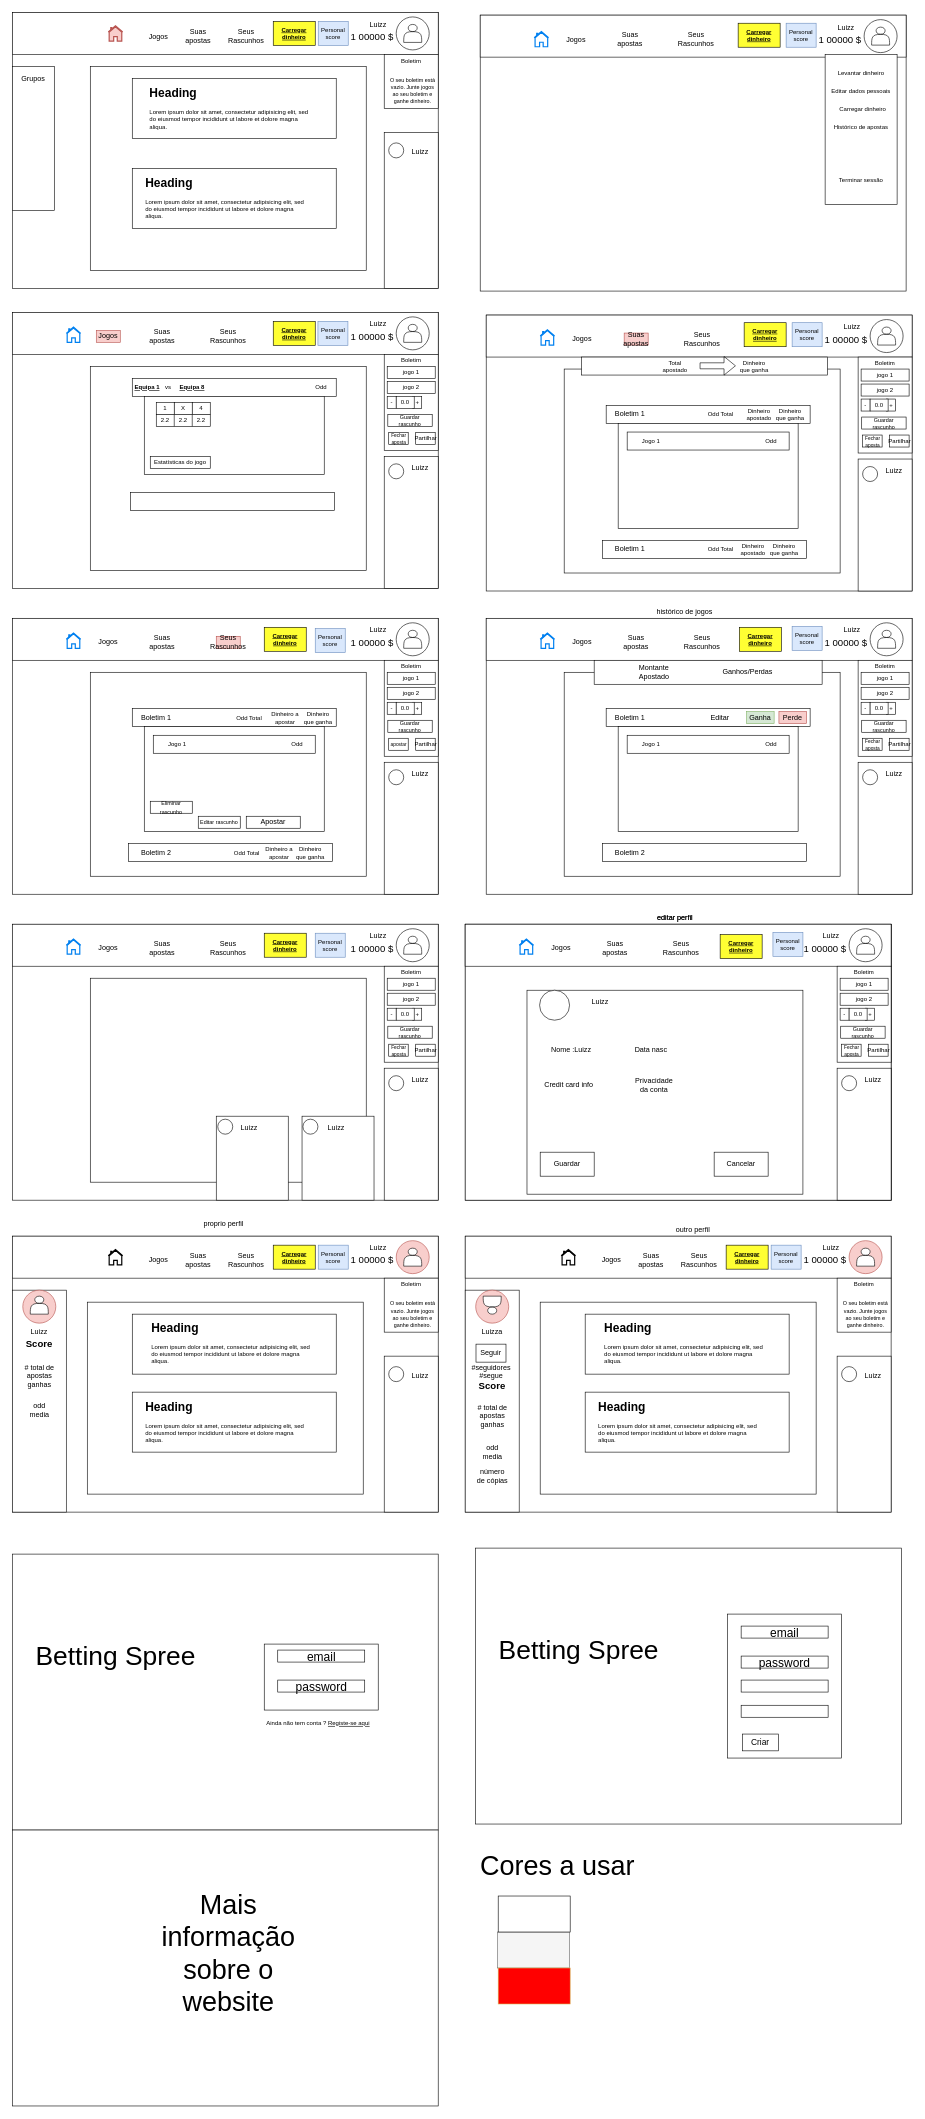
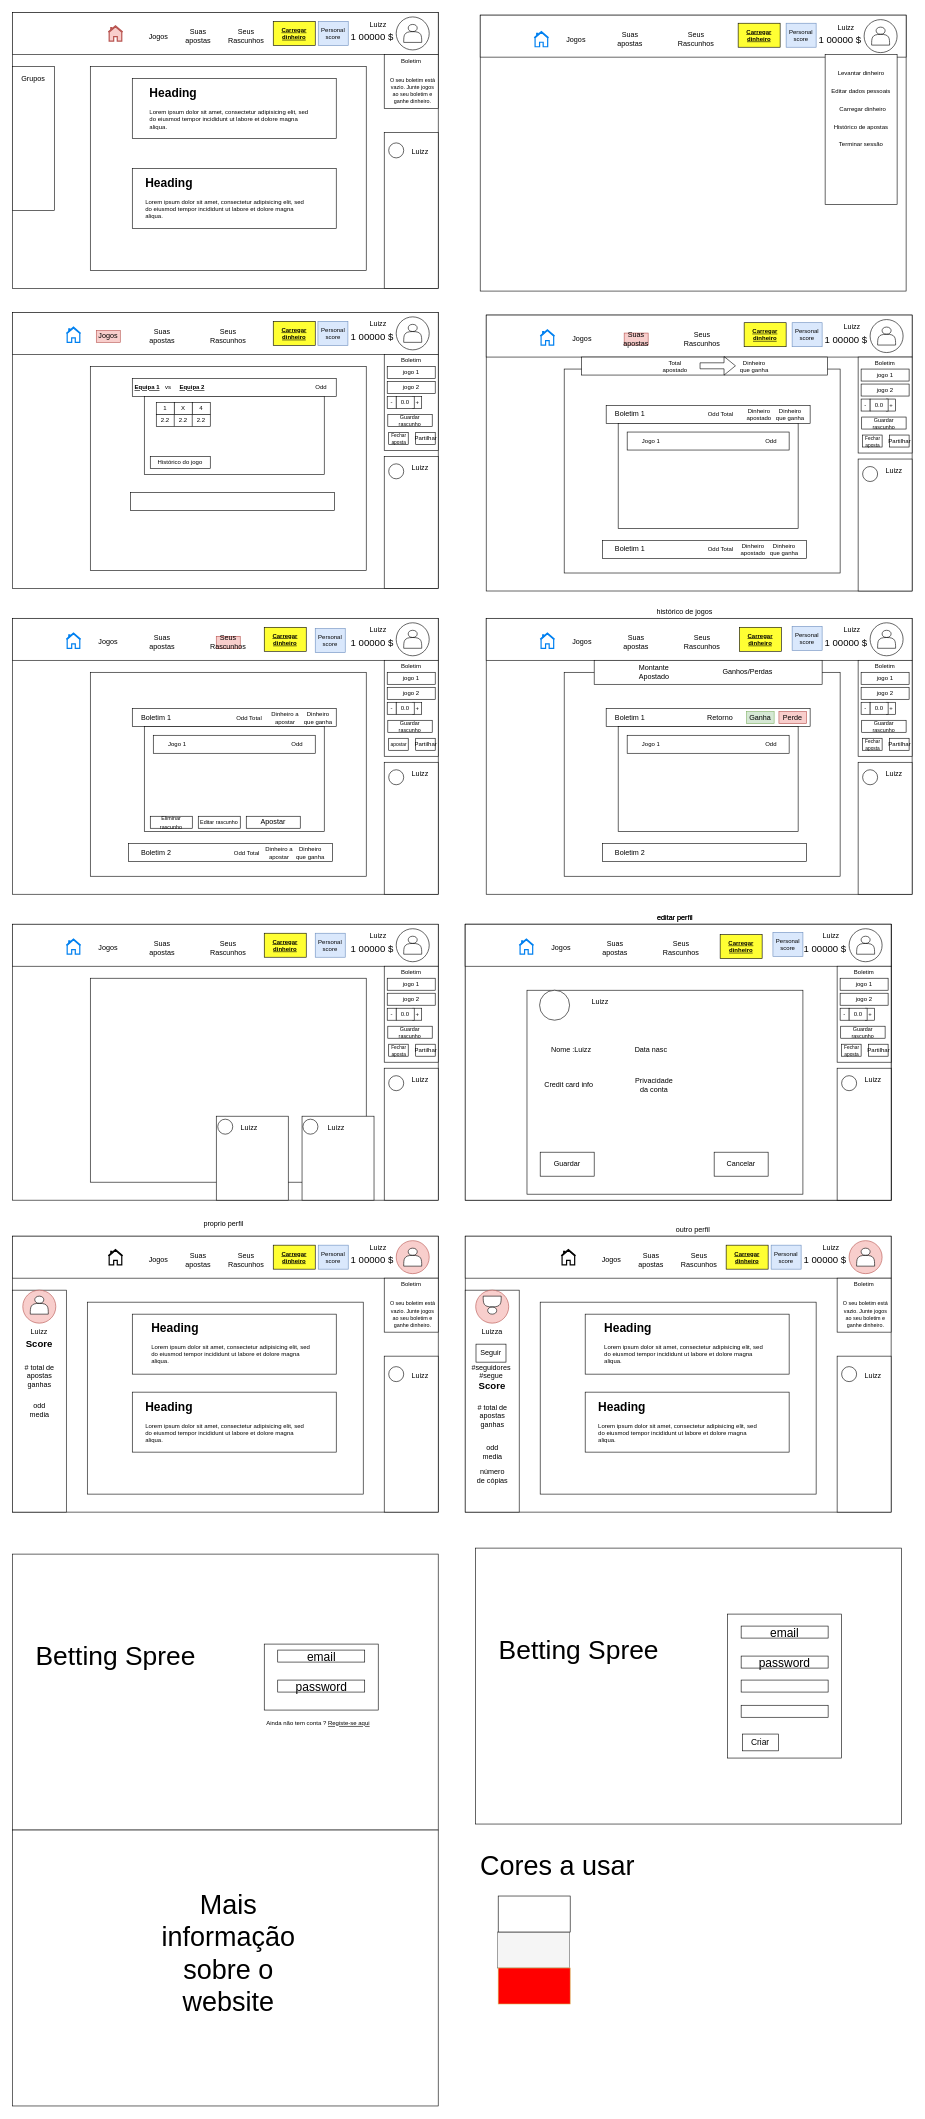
node "Terminar sessão": moved (861, 180) -> (861, 144)
node "Equipa 8": label "Equipa 8" -> "Equipa 2"
node "Estatísticas do jogo": label "Estatísticas do jogo" -> "Histórico do jogo"
node "Editar": label "Editar" -> "Retorno"
node "Eliminar rascunho": moved (171, 807) -> (171, 822)
